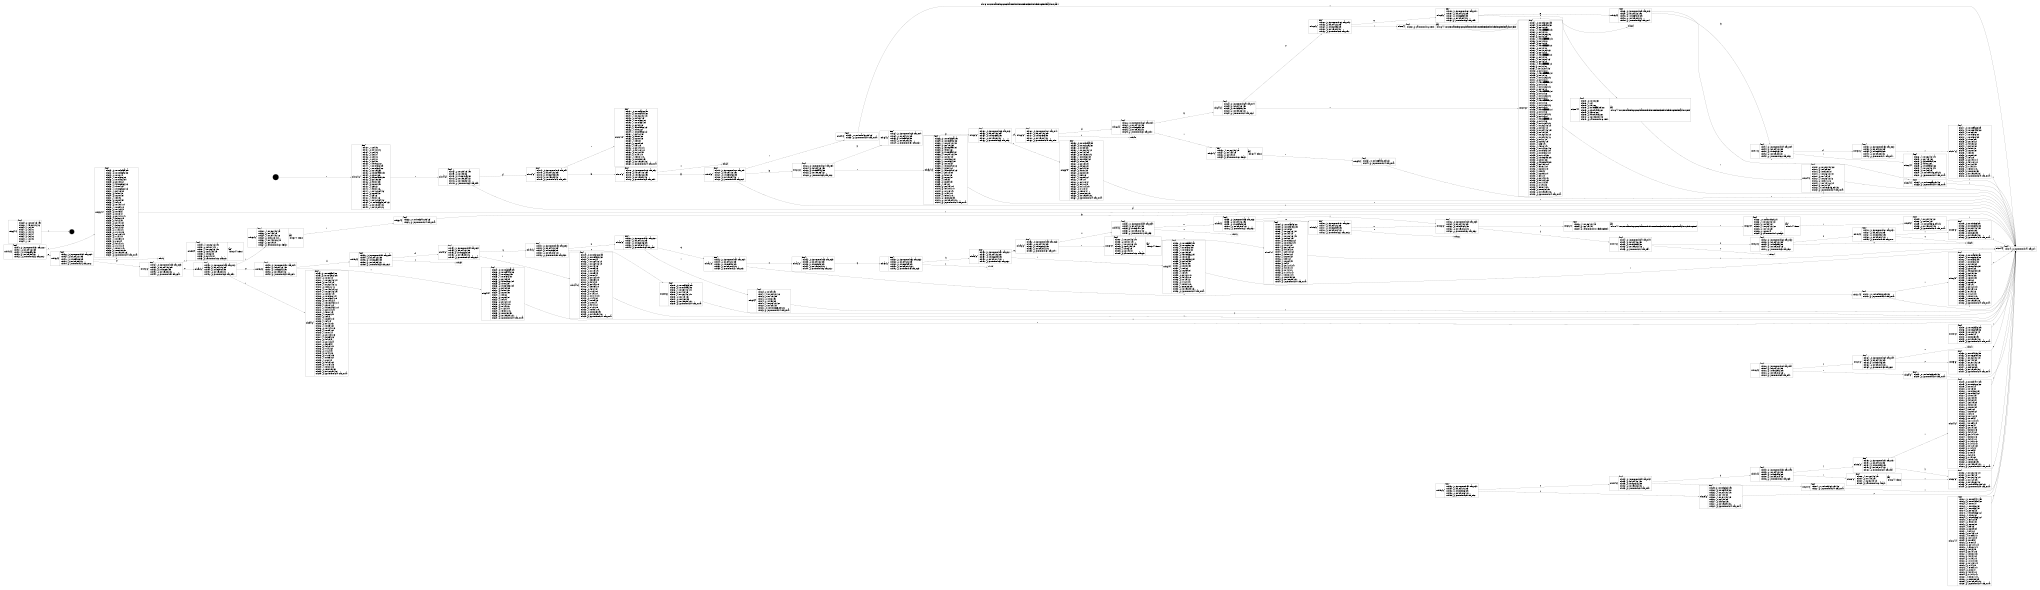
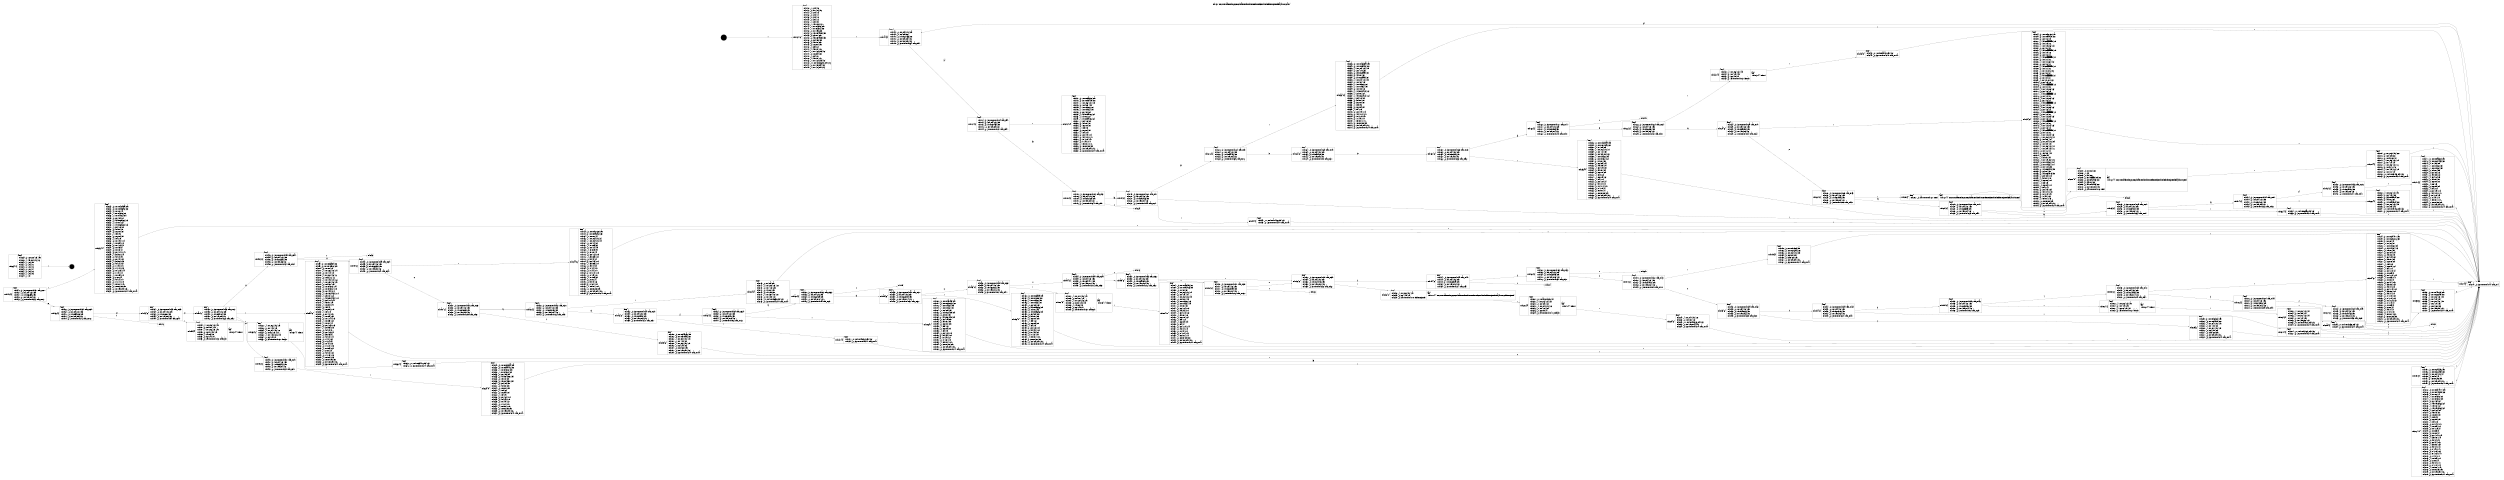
edge "0x401b7c [28]" -> "0x402690": now "0x401b7c [28]" -> "0x401b98 [28]"
edge "0x4019bc [28]" -> "0x4019d8 [28]": now "0x4019a0 [28]" -> "0x4019d8 [28]"
edge "0x402421 [15]" -> "0x401e6c [91]": now "0x401a64 [28]" -> "0x401e6c [91]"
edge "0x401bec [28]" -> "0x401e30 [30]": now "0x401bec [28]" -> "0x401c08 [28]"
